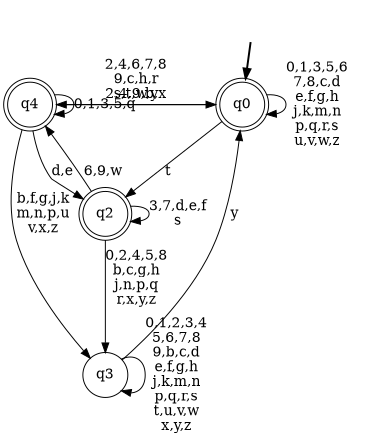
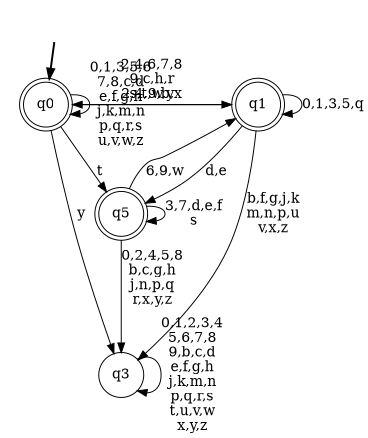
node "q4": label "q4" -> "q1"
node "q2": label "q2" -> "q5"
edge "q3" -> "q0": reversed
